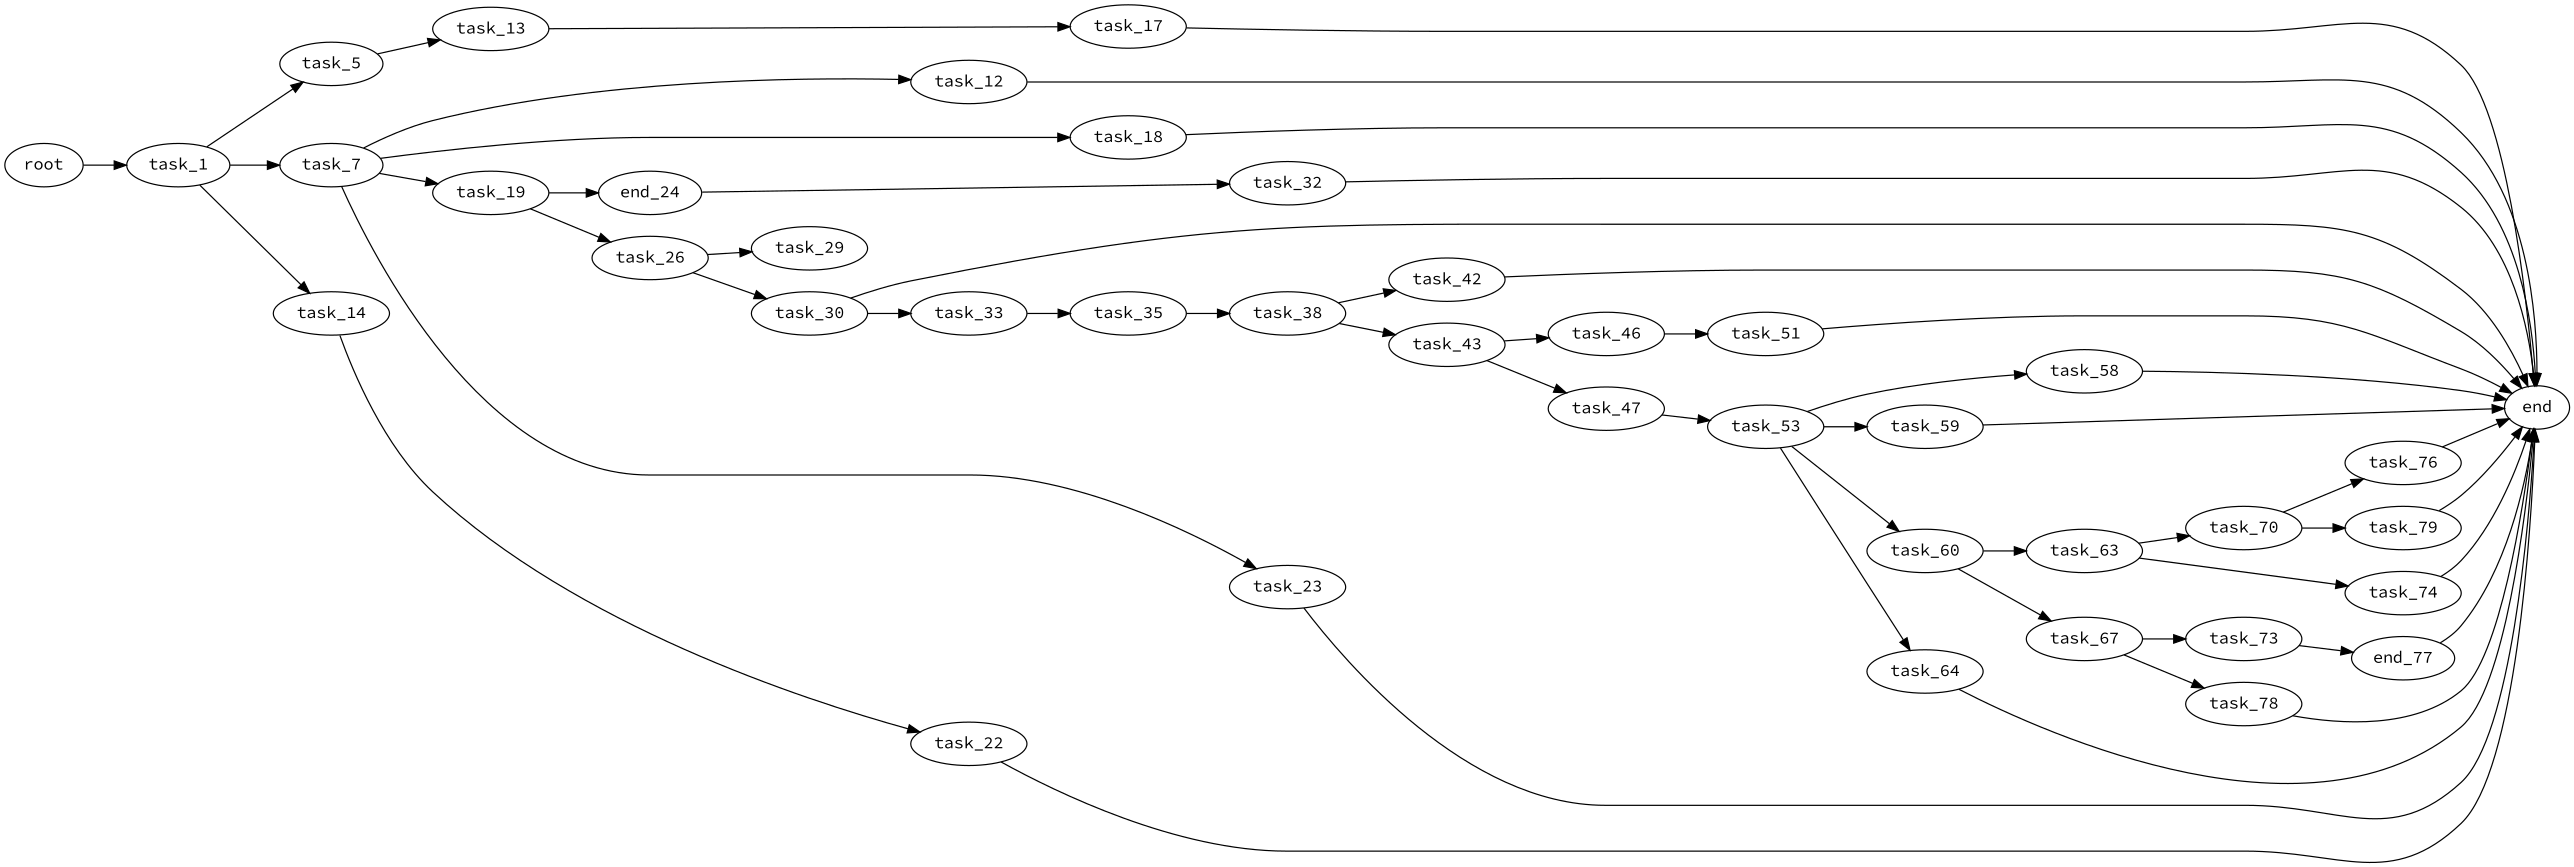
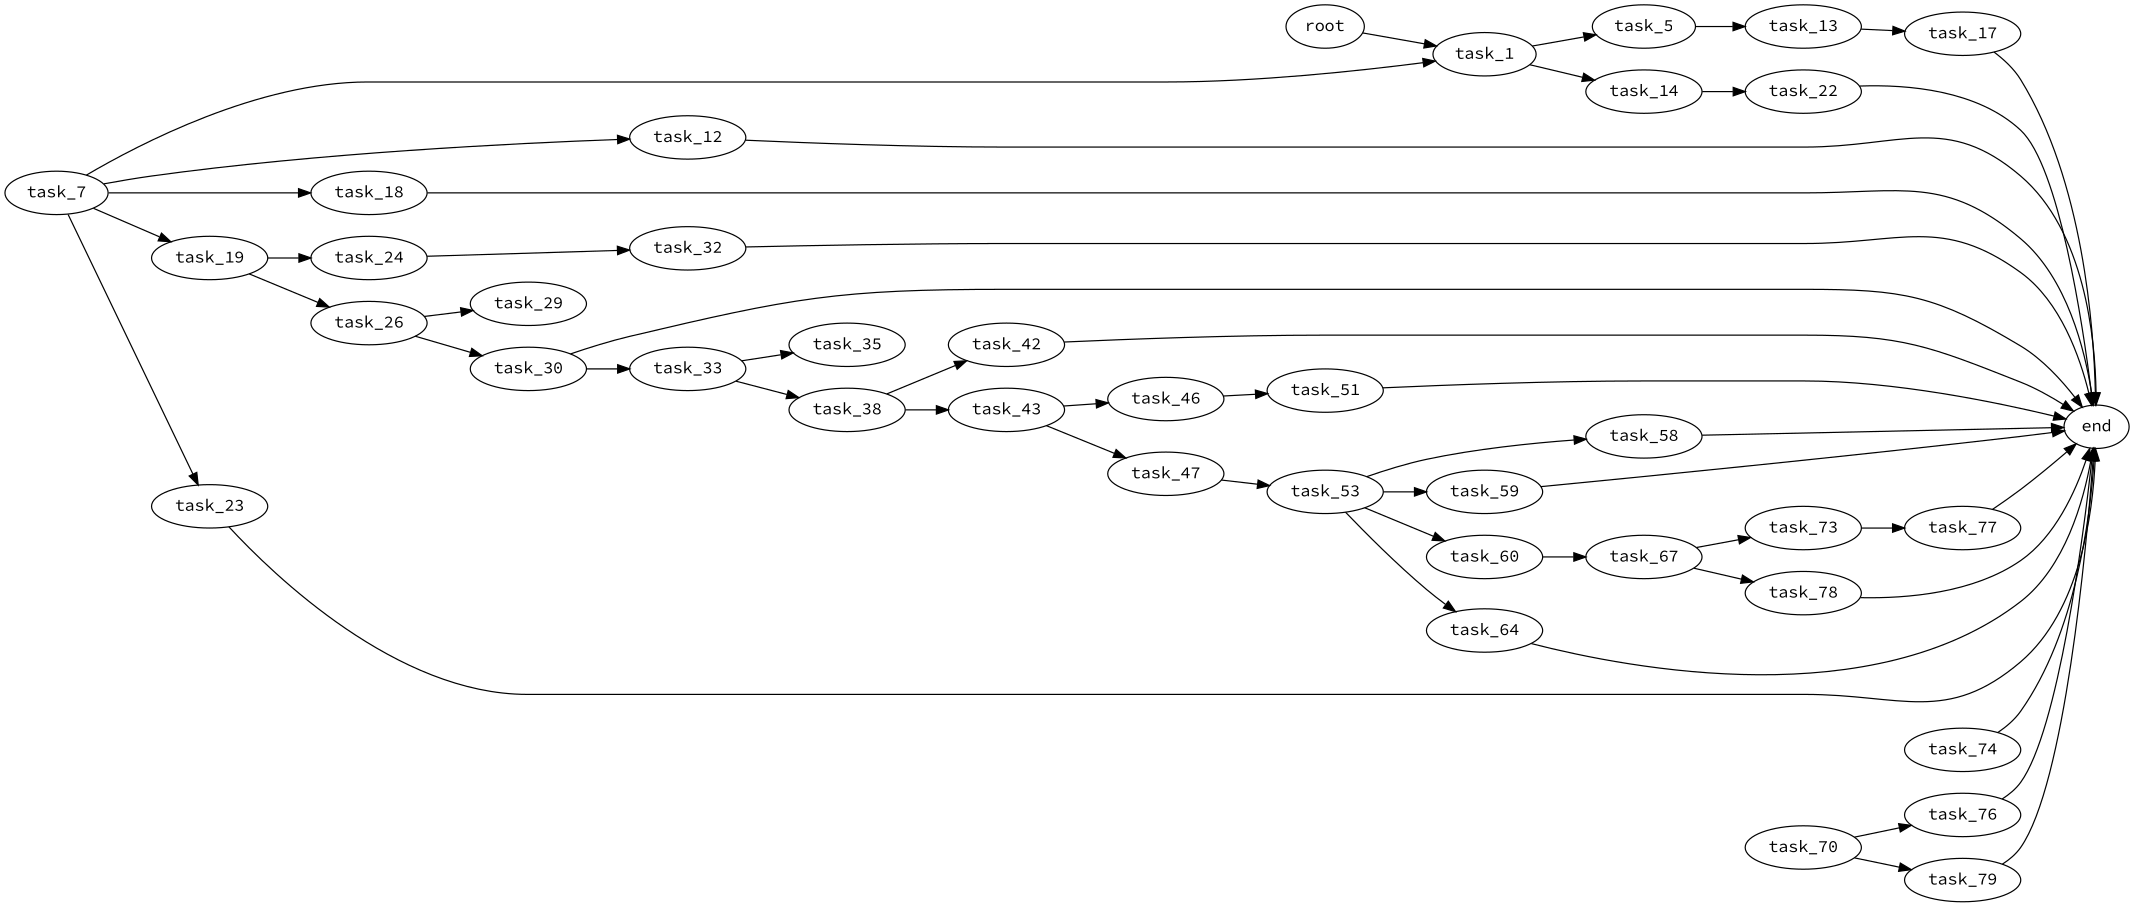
edge "task_1" -> "task_7": reversed
node "end_24": label "end_24" -> "task_24"
edge "task_35" -> "task_38": now "task_33" -> "task_38"
node "task_63": removed
node "end_77": label "end_77" -> "task_77"
